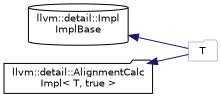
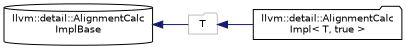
node "llvm::detail::Impl ImplBase": label "llvm::detail::Impl ImplBase" -> "llvm::detail::AlignmentCalc ImplBase"
edge "T" -> "llvm::detail::AlignmentCalc Impl< T, true >": reversed
